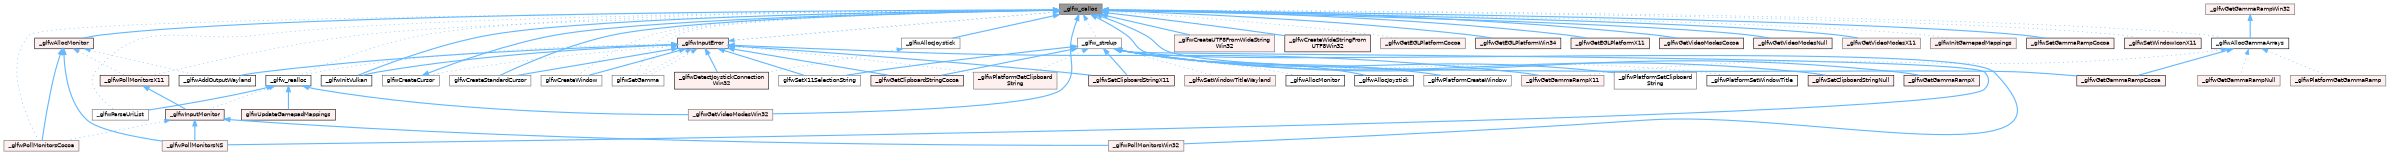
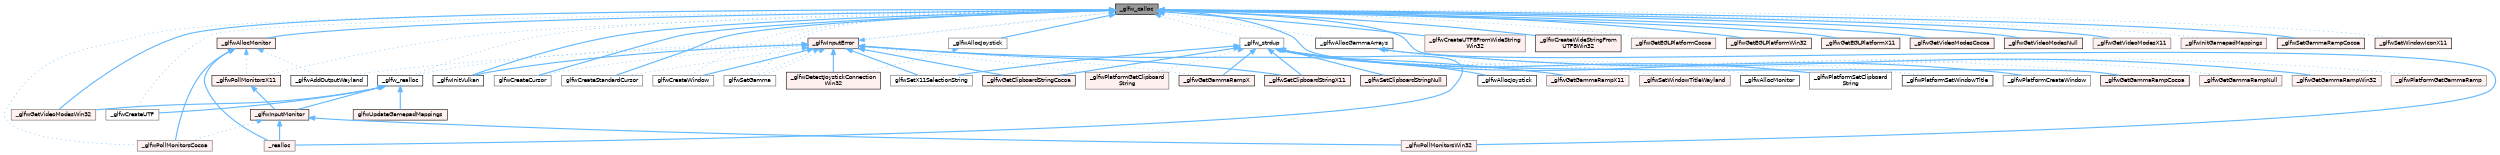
node "_glfw_calloc": color gray40 -> black
edge "_glfw_calloc" -> "glfwCreateCursor": reversed
edge "_glfwAllocGammaArrays" -> "_glfwGetGammaRampWin32": reversed
node "_glfwGetEGLPlatformWin34": label "_glfwGetEGLPlatformWin34" -> "_glfwGetEGLPlatformWin32"
edge "_glfwAddOutputWayland" -> "_glfwInputError": style bold -> dotted
edge "glfwCreateStandardCursor" -> "_glfwInputError": style bold -> dotted
edge "_glfwGetGammaRampX" -> "_glfwInputError": added
edge "_glfwGetGammaRampCocoa" -> "_glfwAllocGammaArrays": style bold -> dotted
edge "_glfwInputMonitor" -> "_glfw_realloc": style dotted -> bold
node "_glfwParseUriList": label "_glfwParseUriList" -> "_glfwCreateUTF"
node "_glfwPollMonitorsNS": label "_glfwPollMonitorsNS" -> "_realloc"
